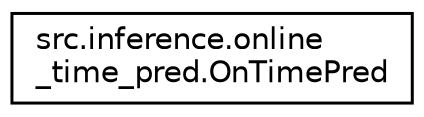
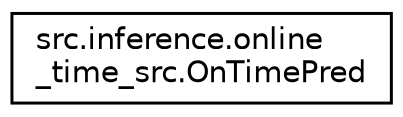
node "src.inference.online _time_pred.OnTimePred": label "src.inference.online _time_pred.OnTimePred" -> "src.inference.online _time_src.OnTimePred"
